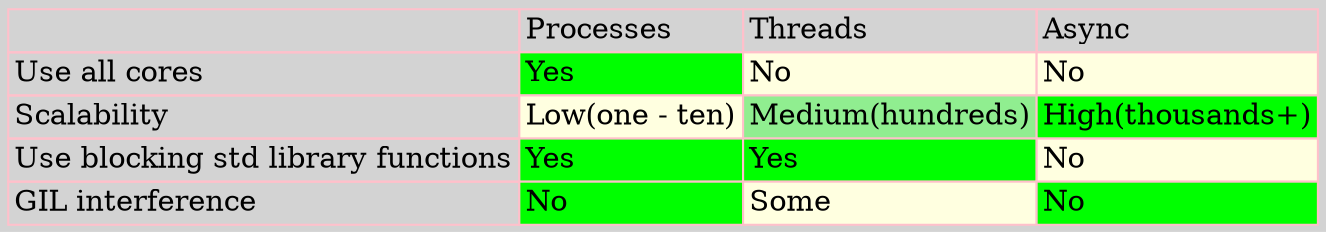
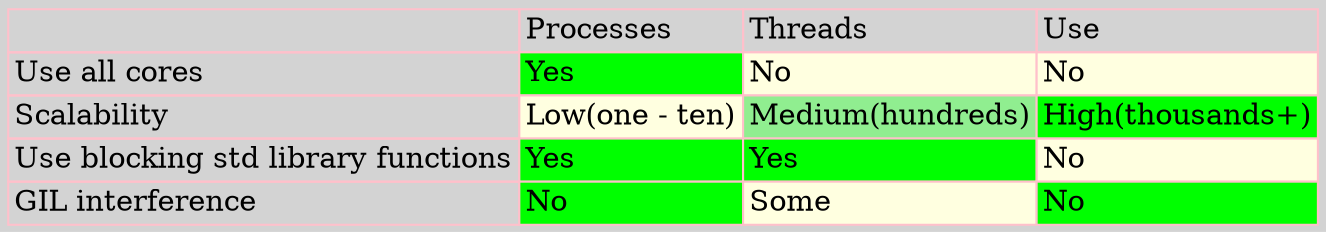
node "Processes": text "Async" -> "Use"
